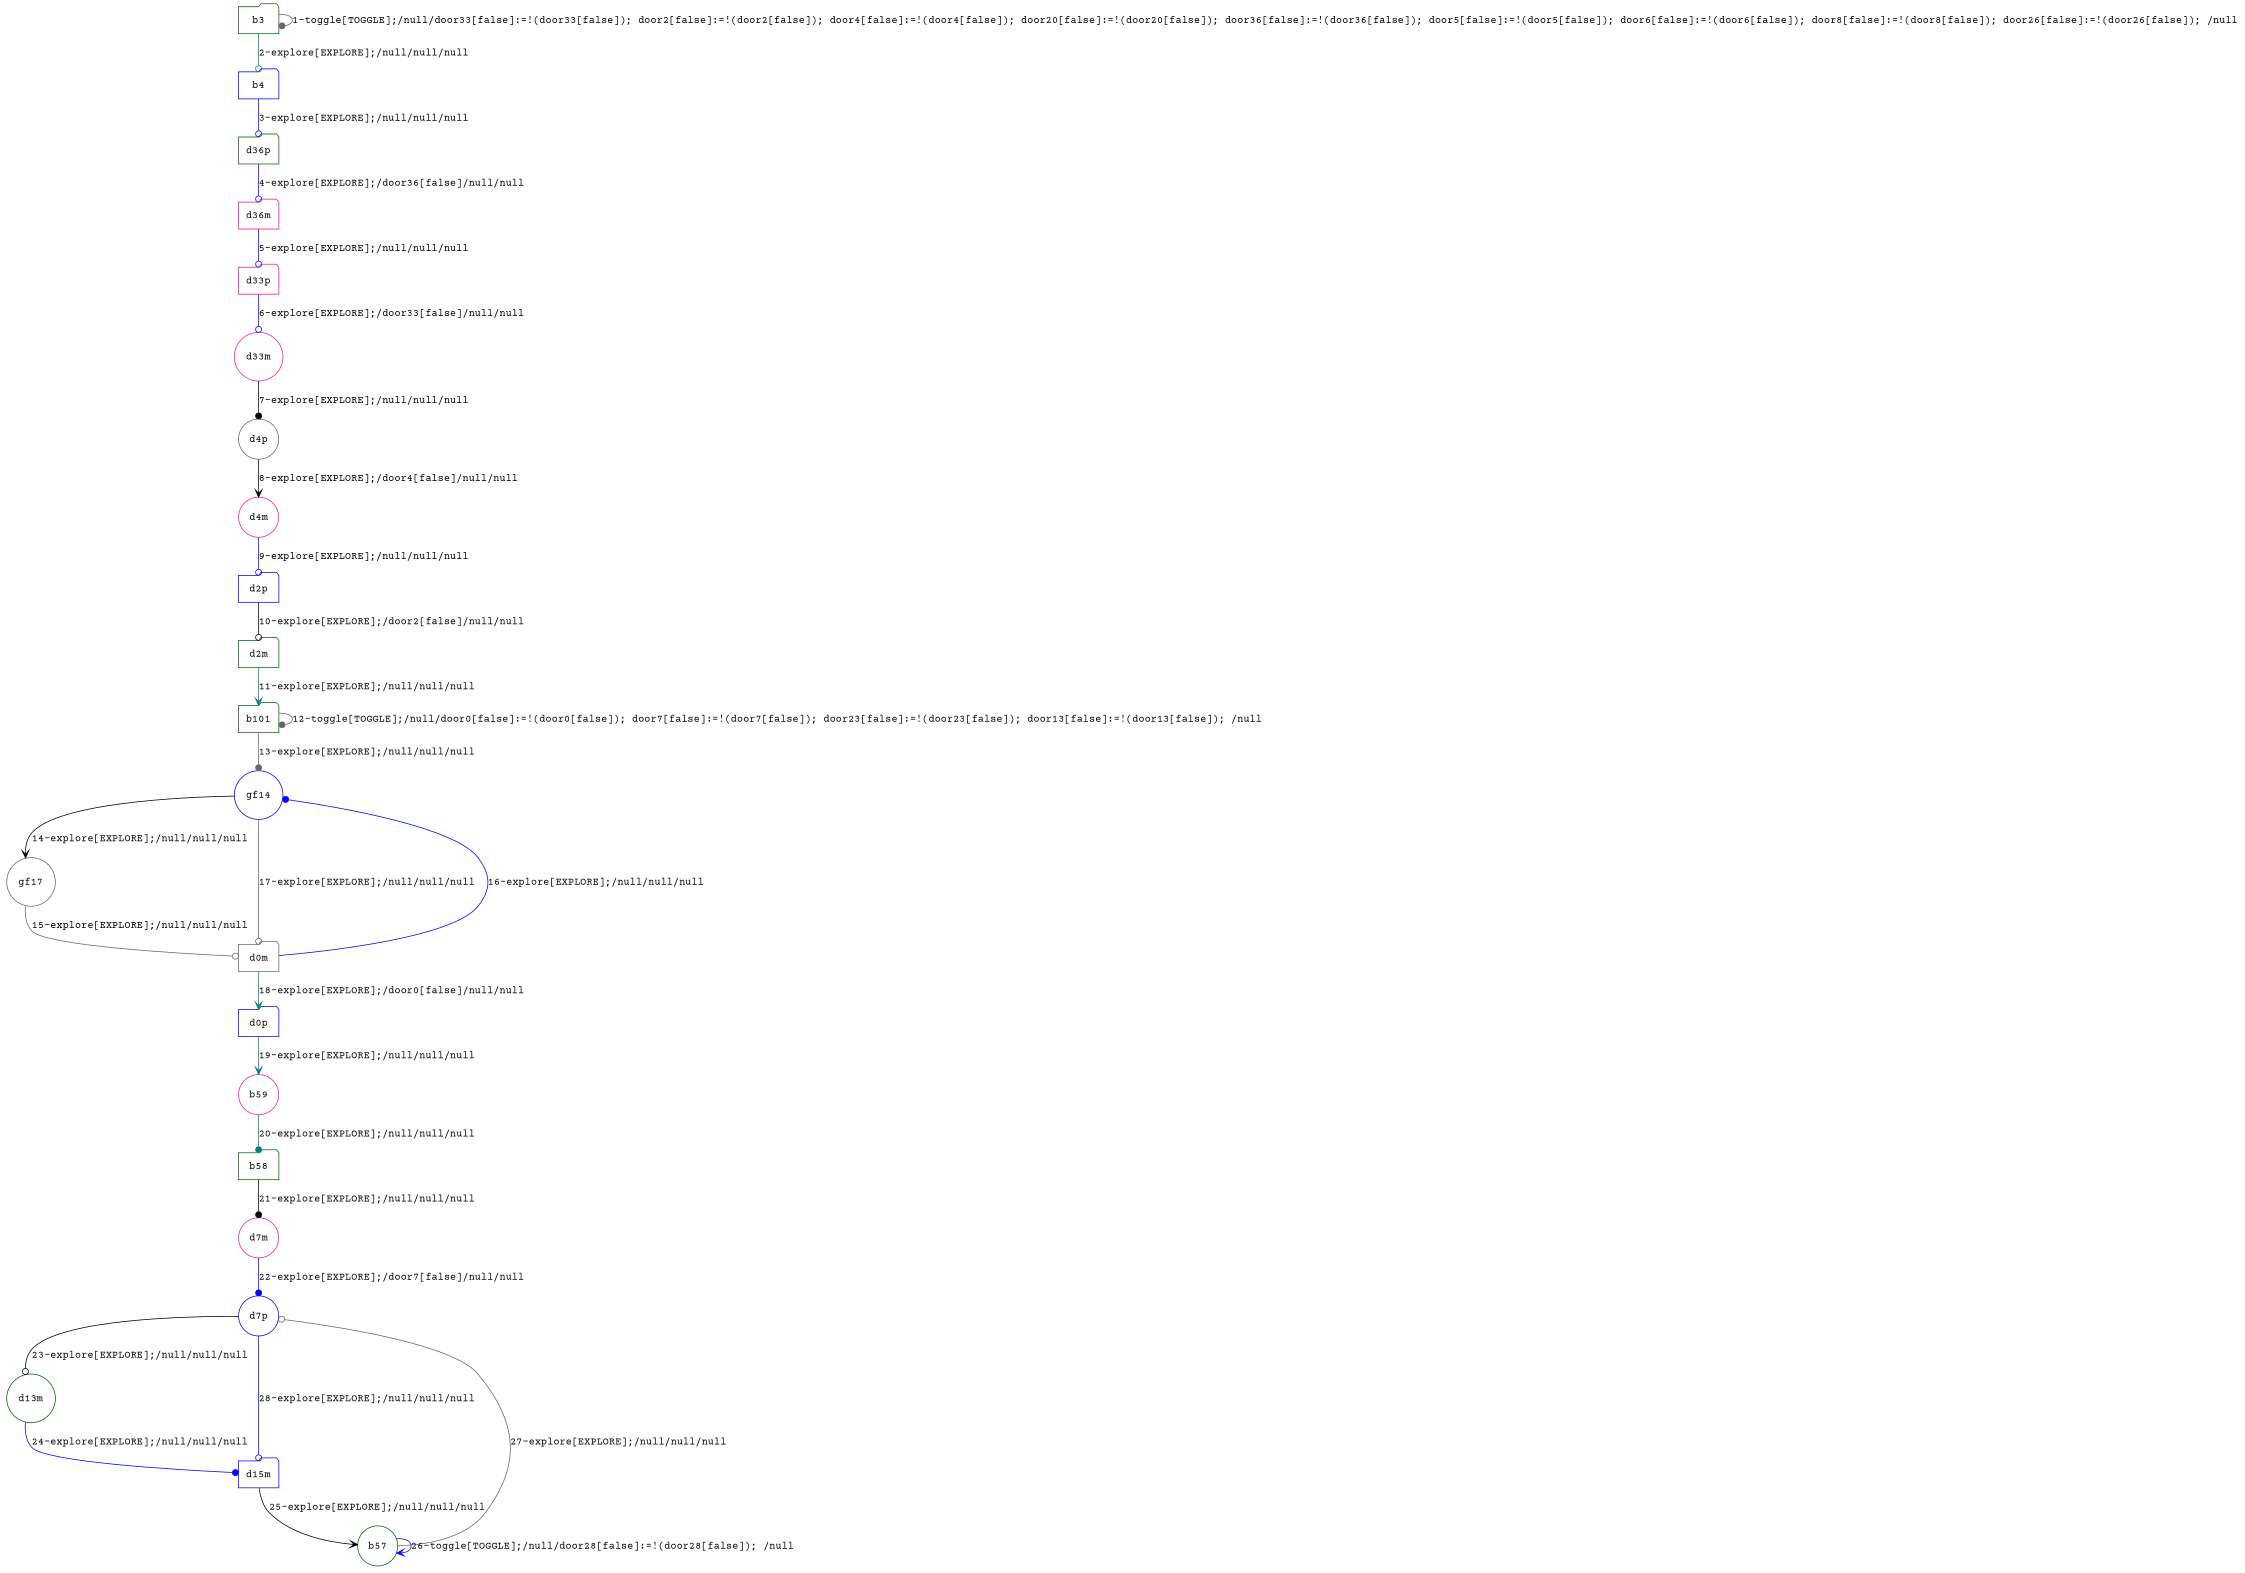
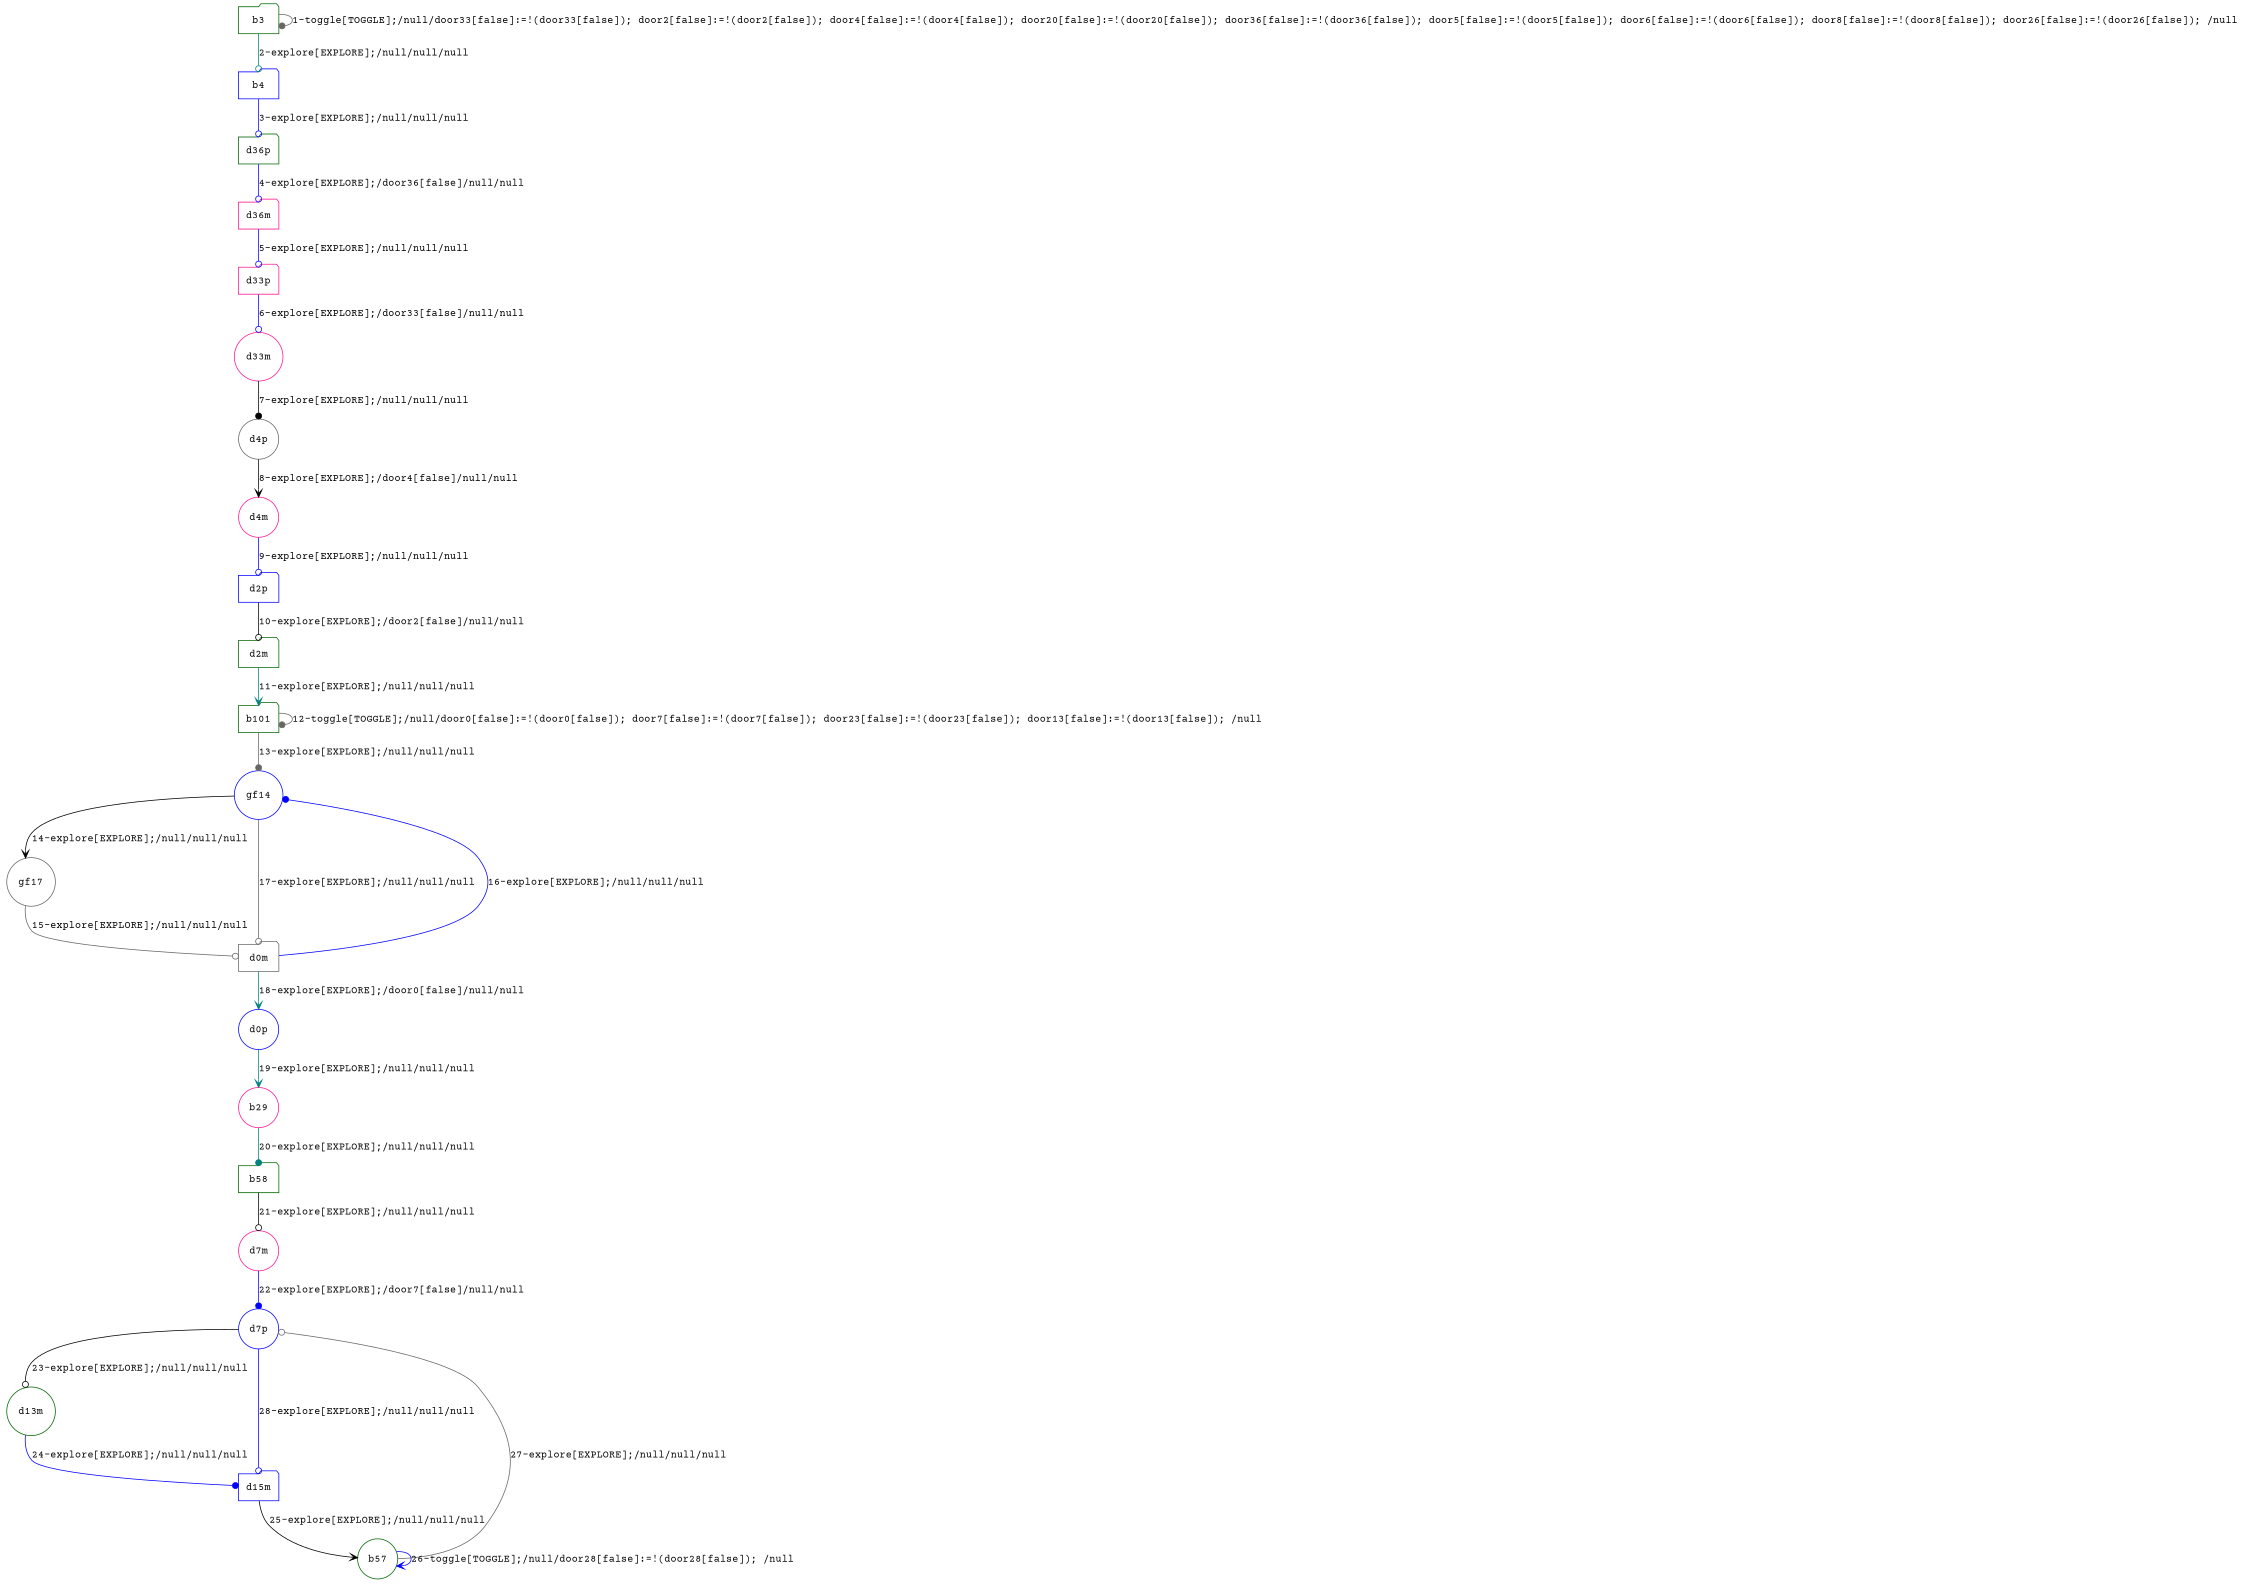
node "d0p": shape folder -> circle
node "b59": label "b59" -> "b29"
edge "b58" -> "d7m": arrowhead dot -> odot
